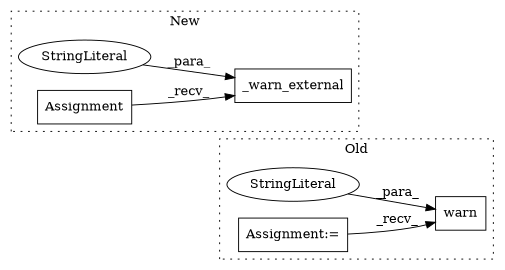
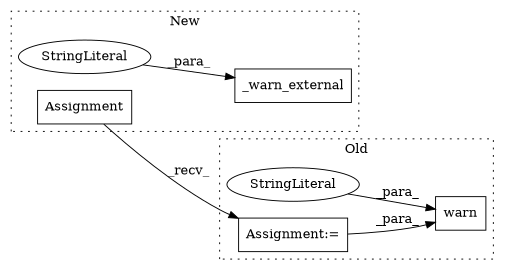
edge "Assignment" -> "_warn_external": now "Assignment" -> "Assignment:="
edge "Assignment:=" -> "warn": label "_recv_" -> "_para_"
